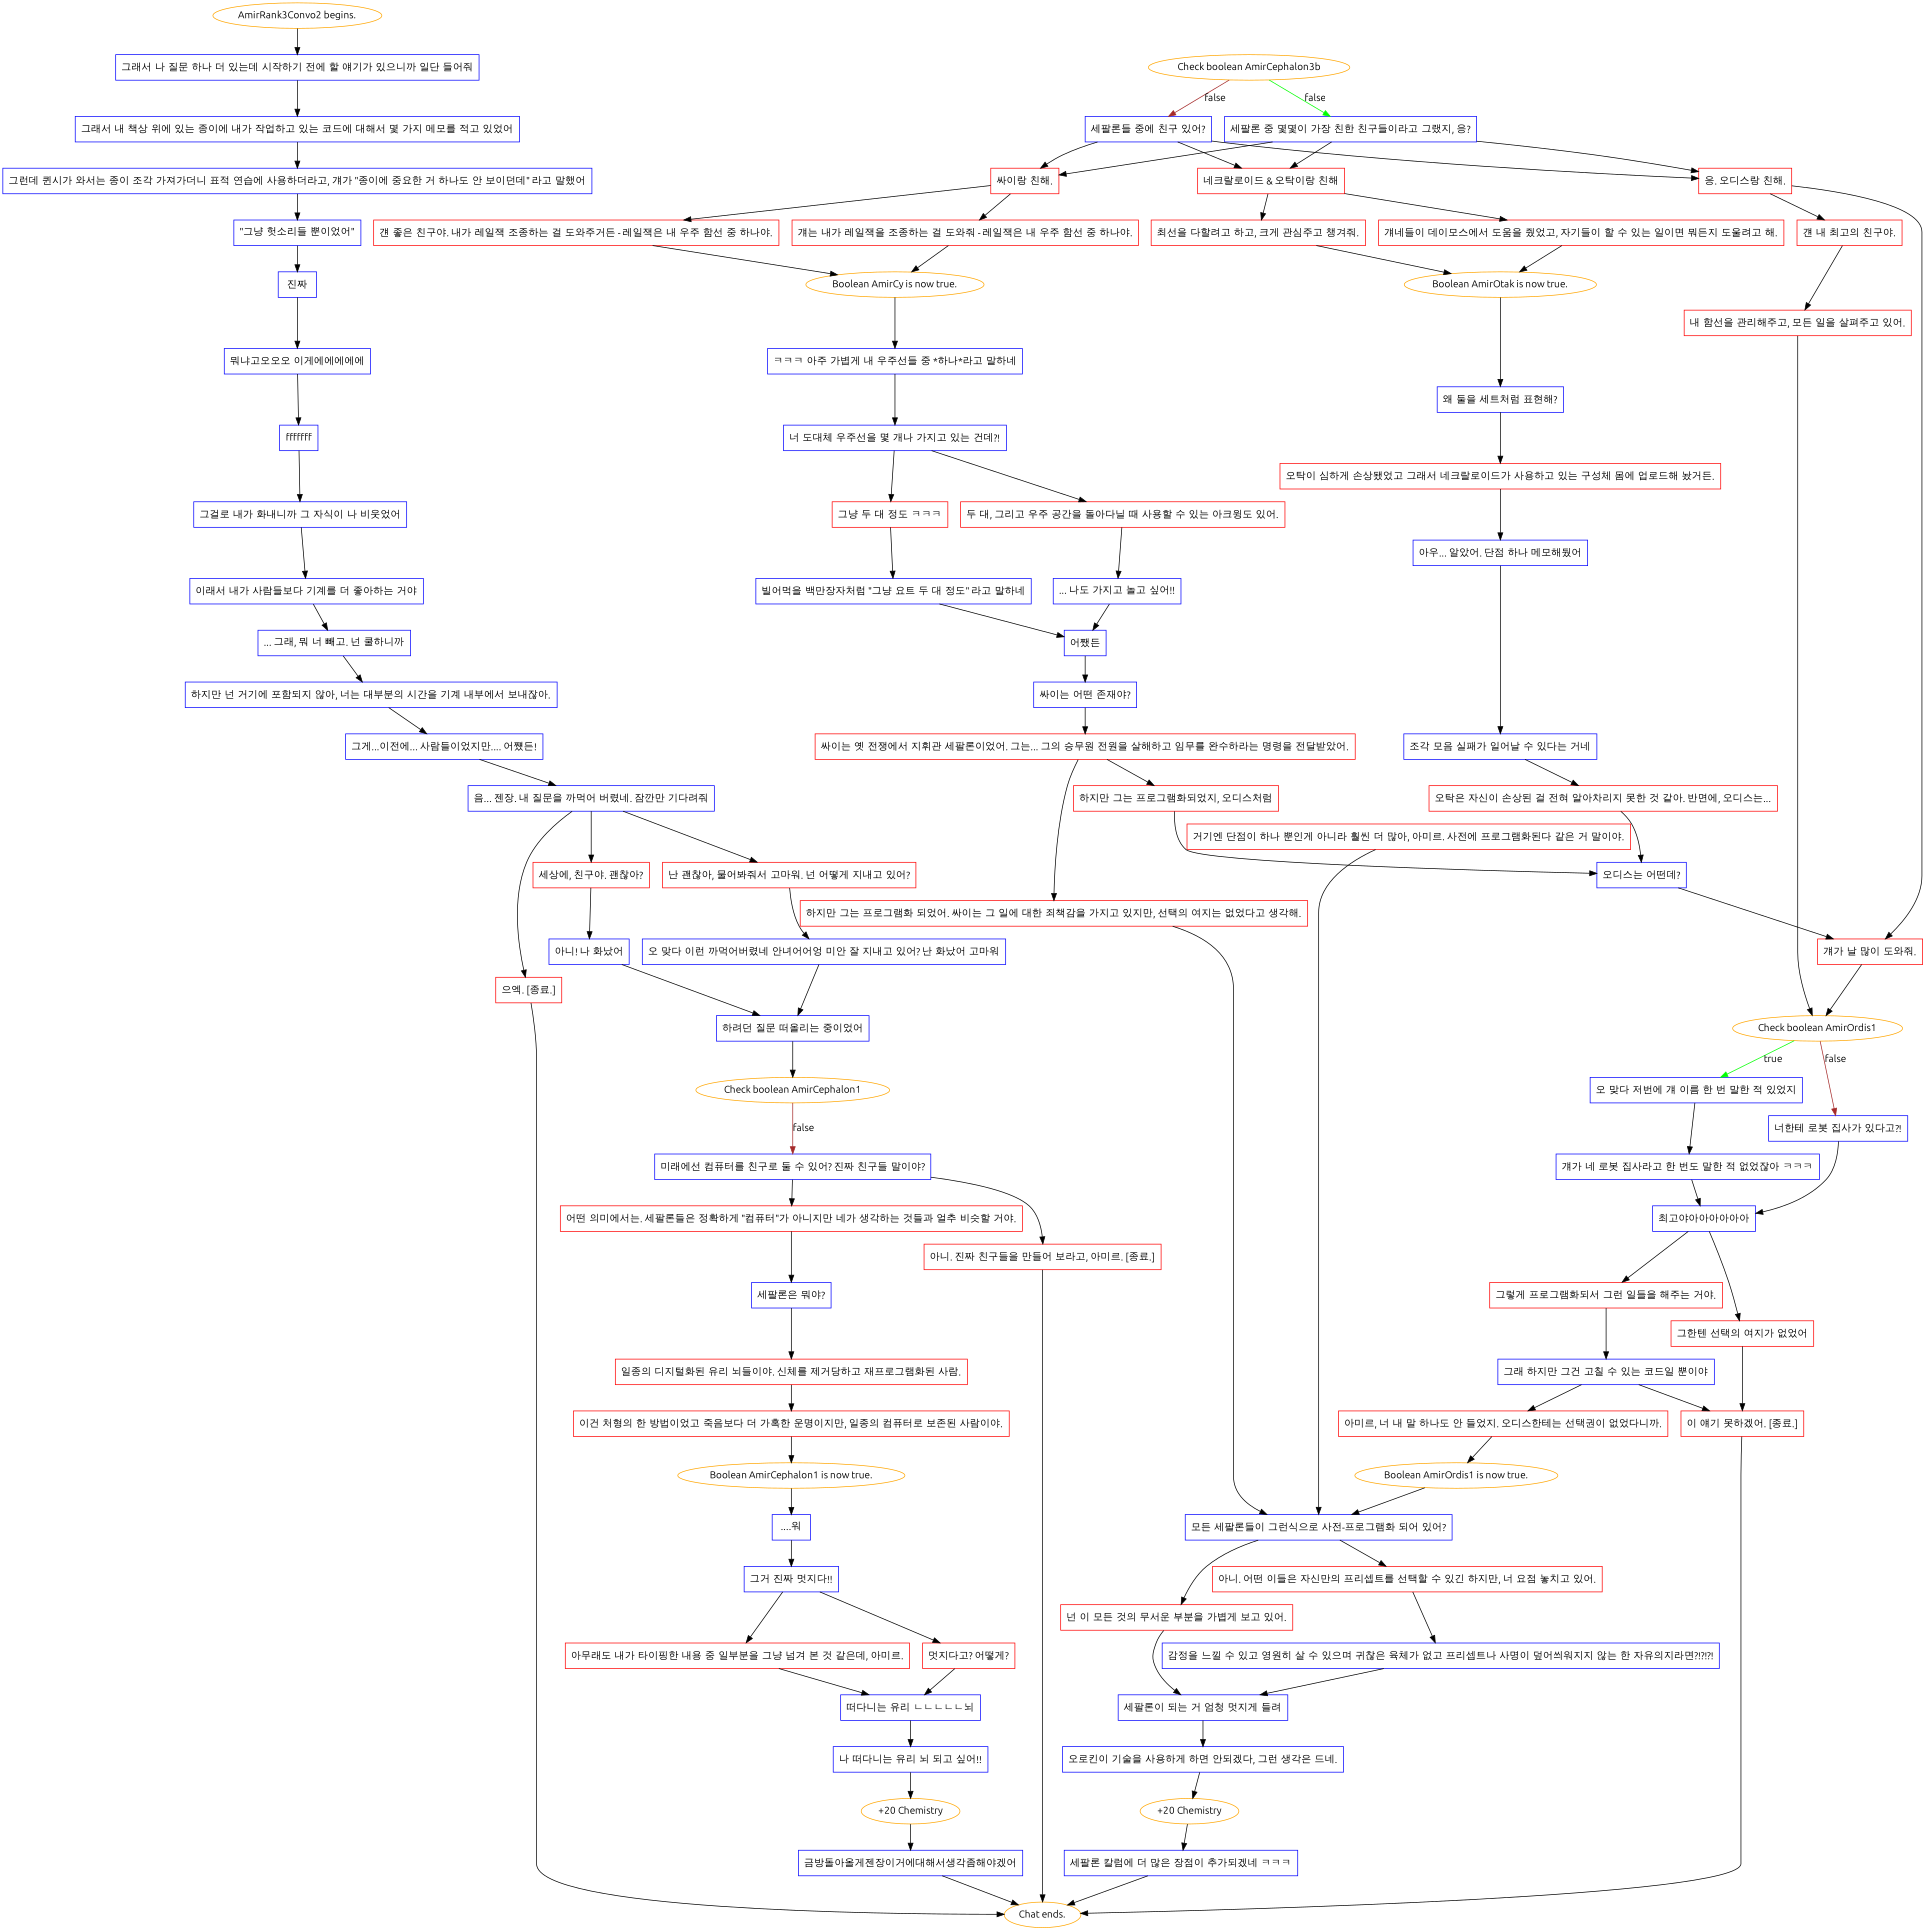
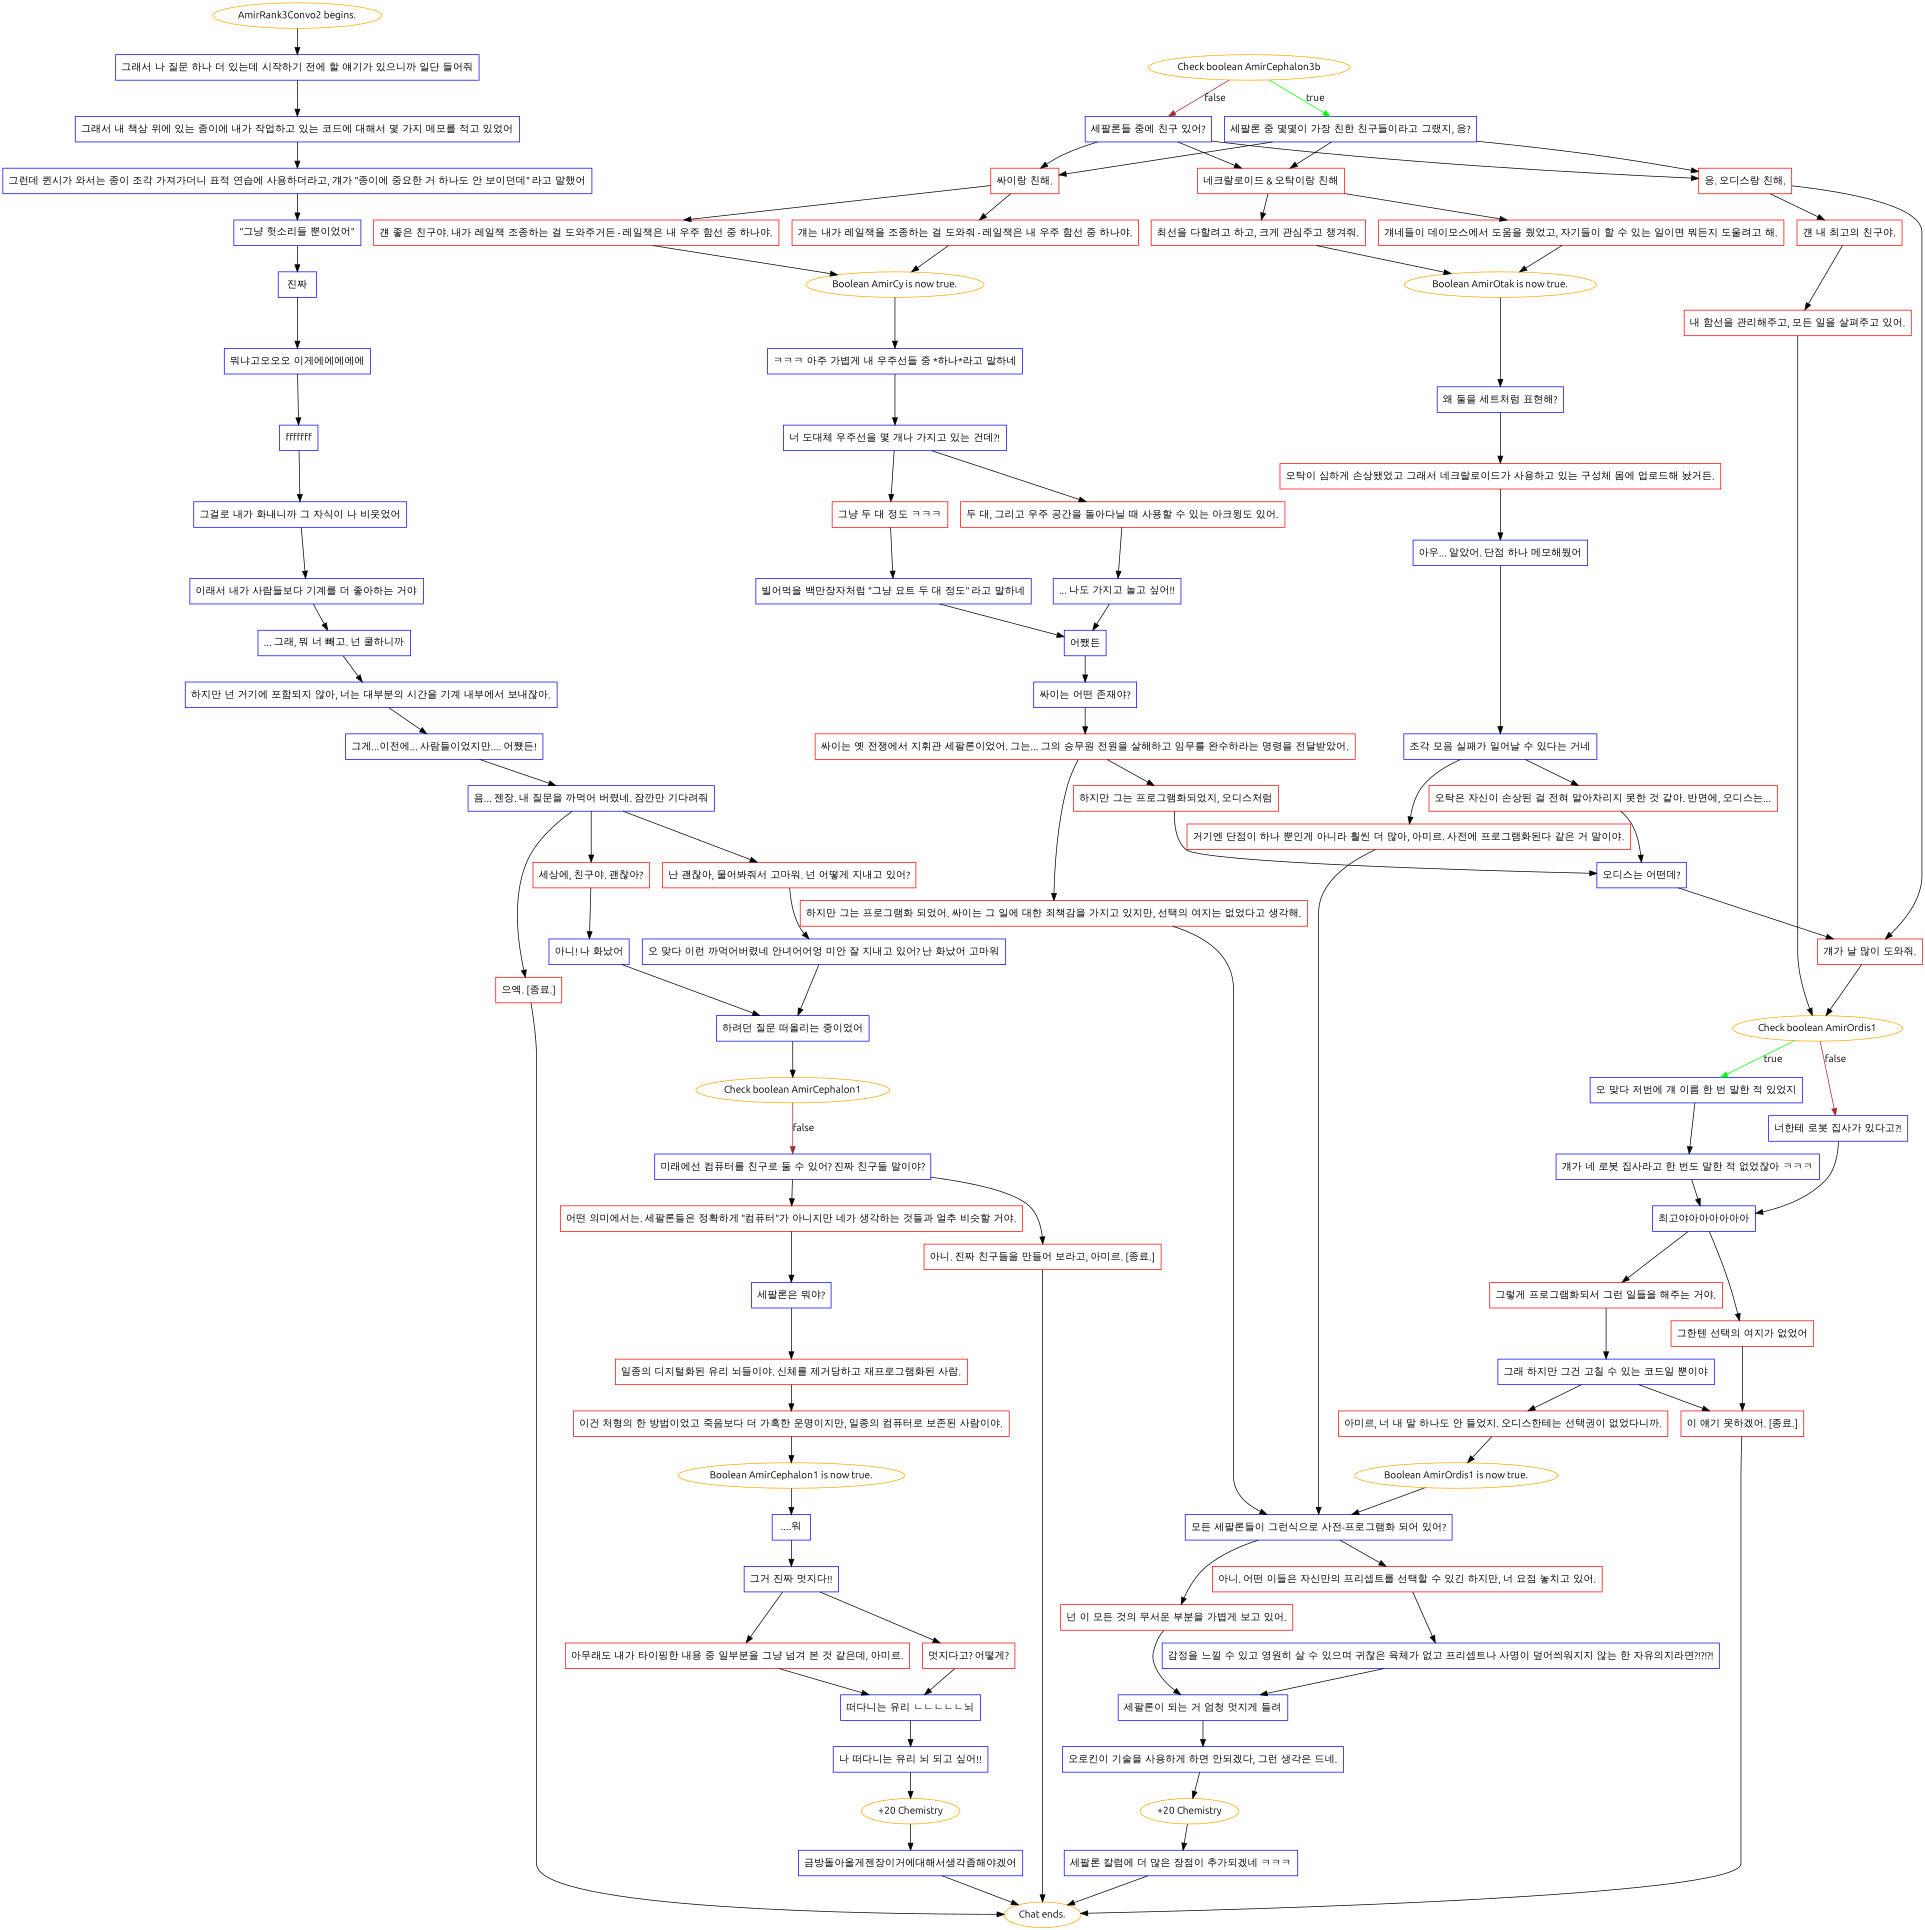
edge "Check boolean AmirCephalon3b" -> "세팔론 중 몇몇이 가장 친한 친구들이라고 그랬지, 응?": label "false" -> "true"
edge "조각 모음 실패가 일어날 수 있다는 거네" -> "거기엔 단점이 하나 뿐인게 아니라 훨씬 더 많아, 아미르. 사전에 프로그램화된다 같은 거 말이야.": added
